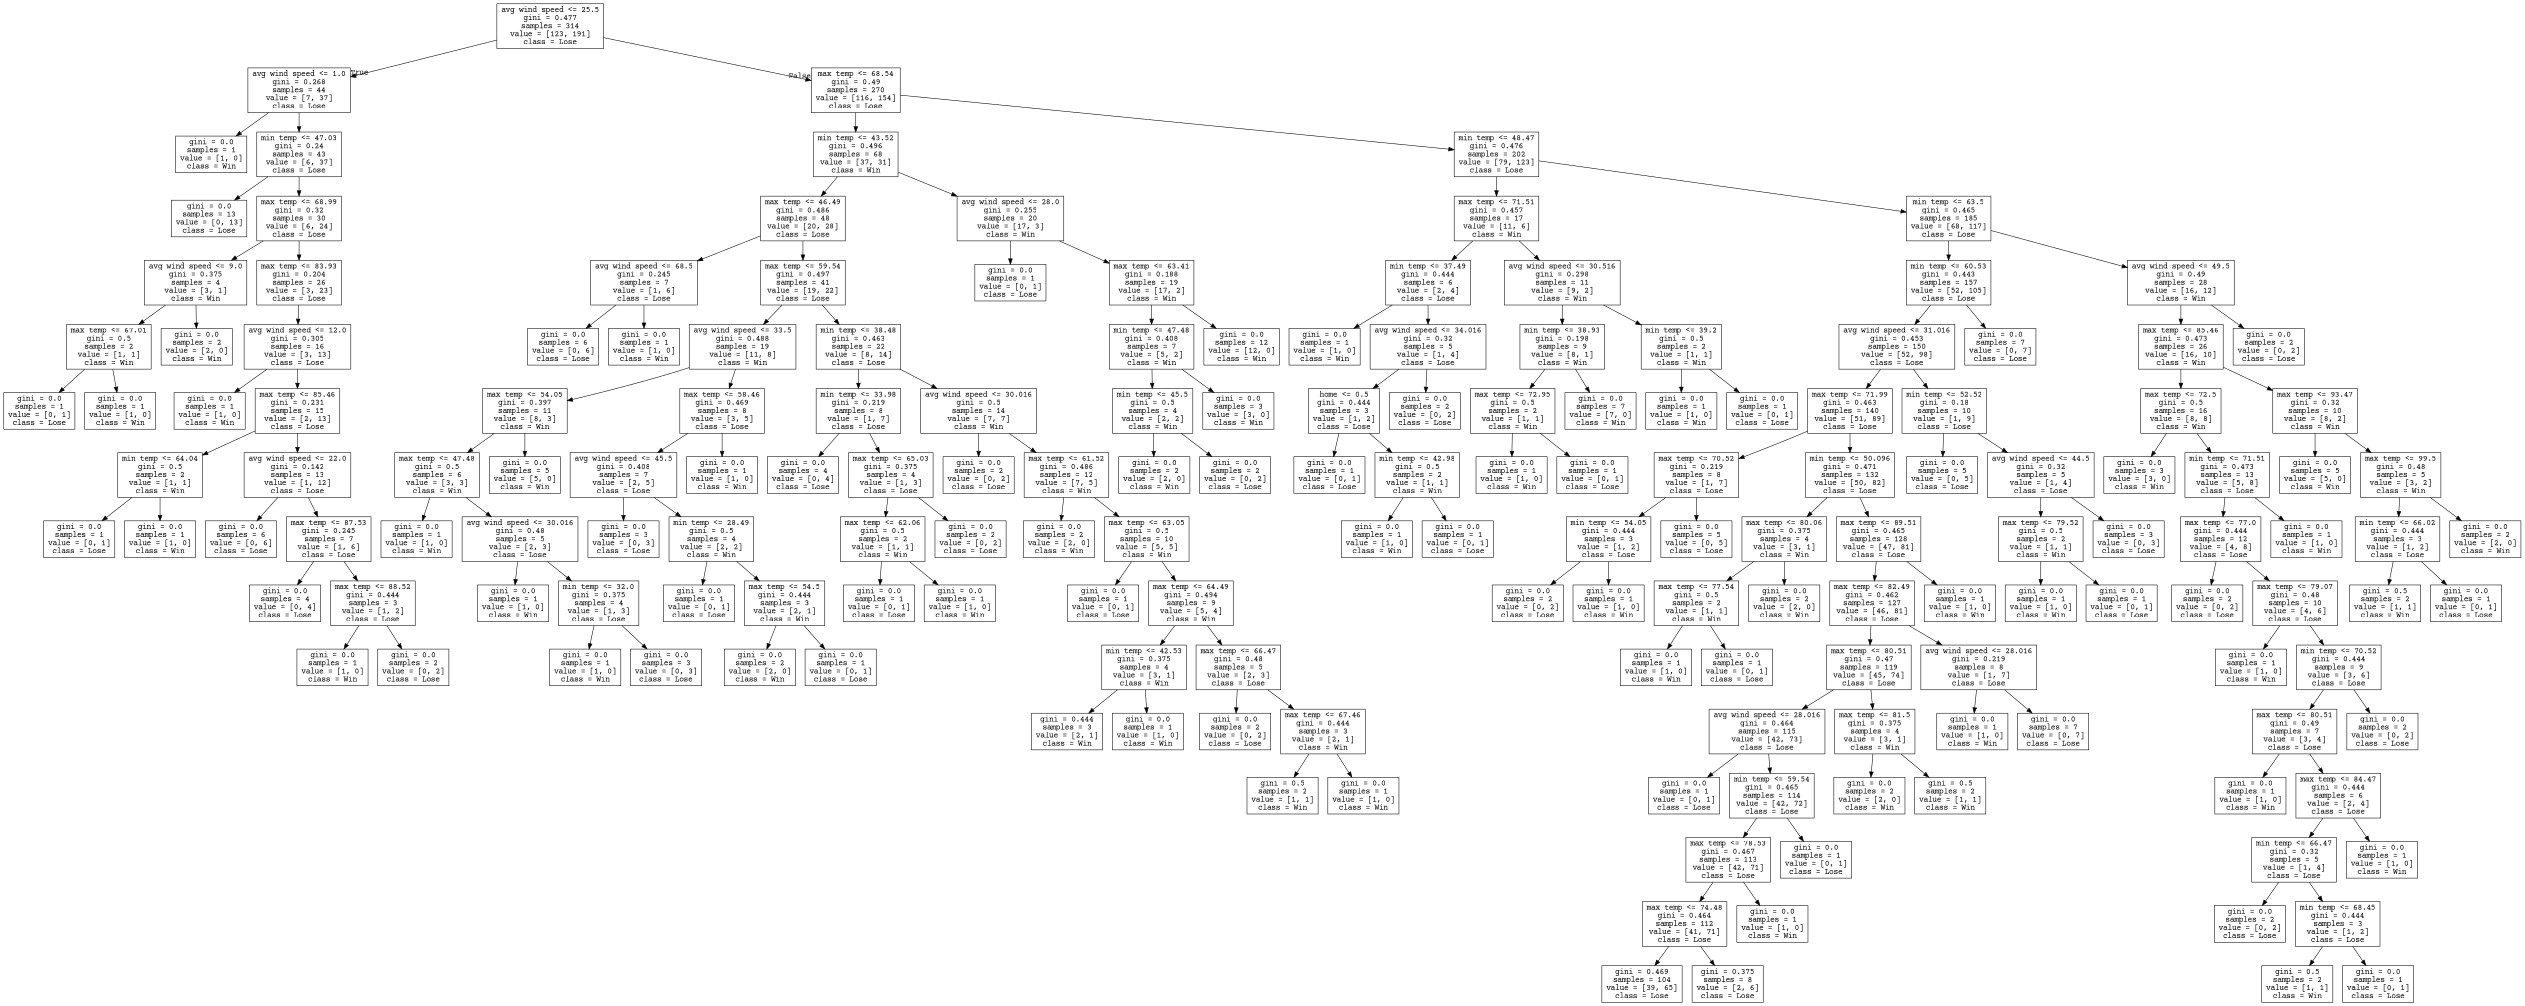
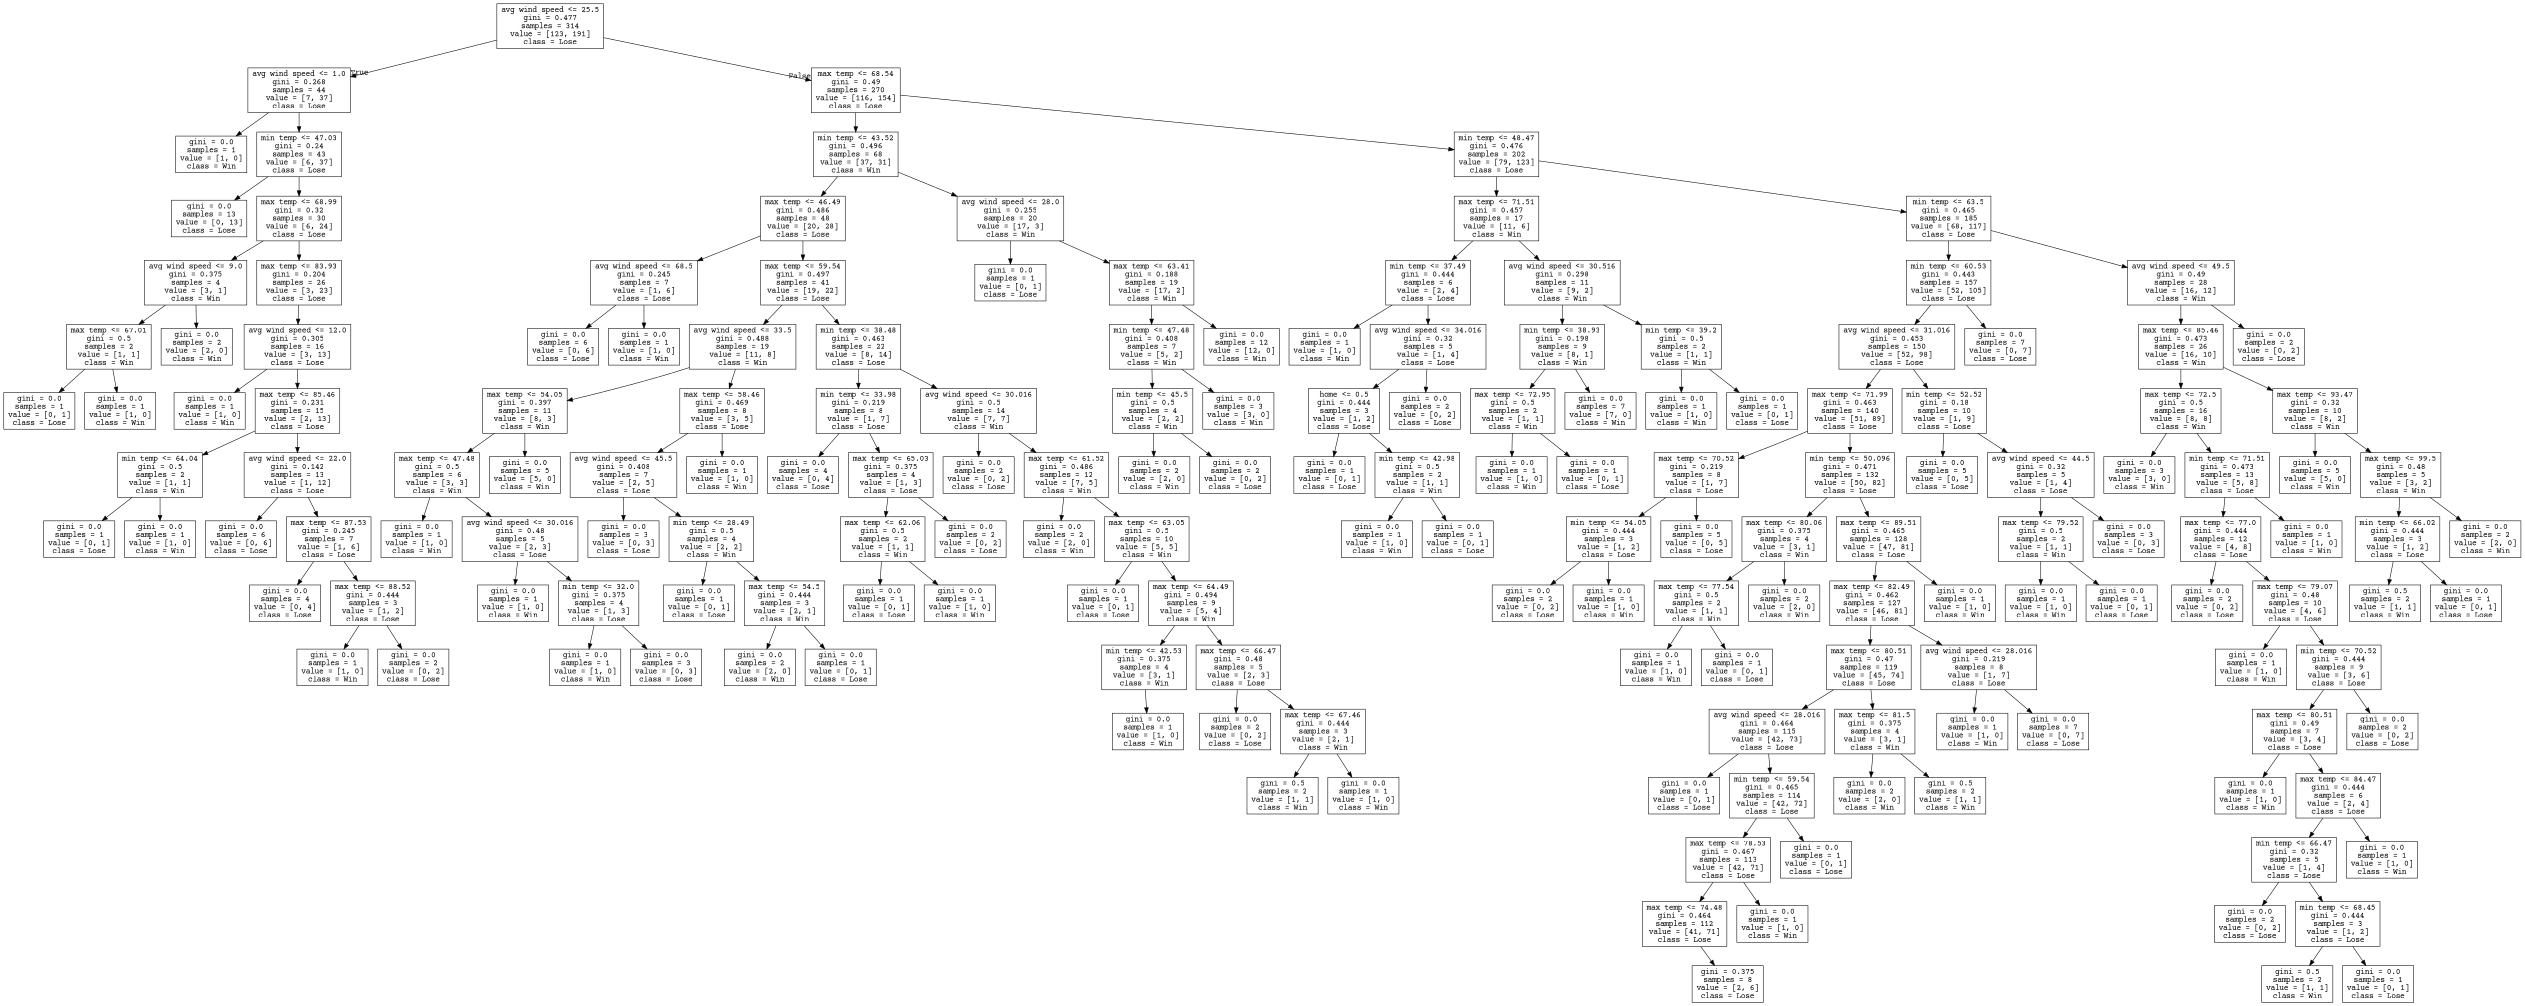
node "gini = 0.444 samples = 3 value = [2, 1] class = Win": removed
node "gini = 0.469 samples = 104 value = [39, 65] class = Lose": removed
